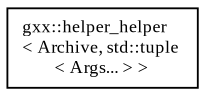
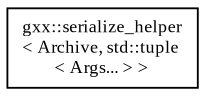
node "gxx::helper_helper < Archive, std::tuple < Args... > >": label "gxx::helper_helper < Archive, std::tuple < Args... > >" -> "gxx::serialize_helper < Archive, std::tuple < Args... > >"
